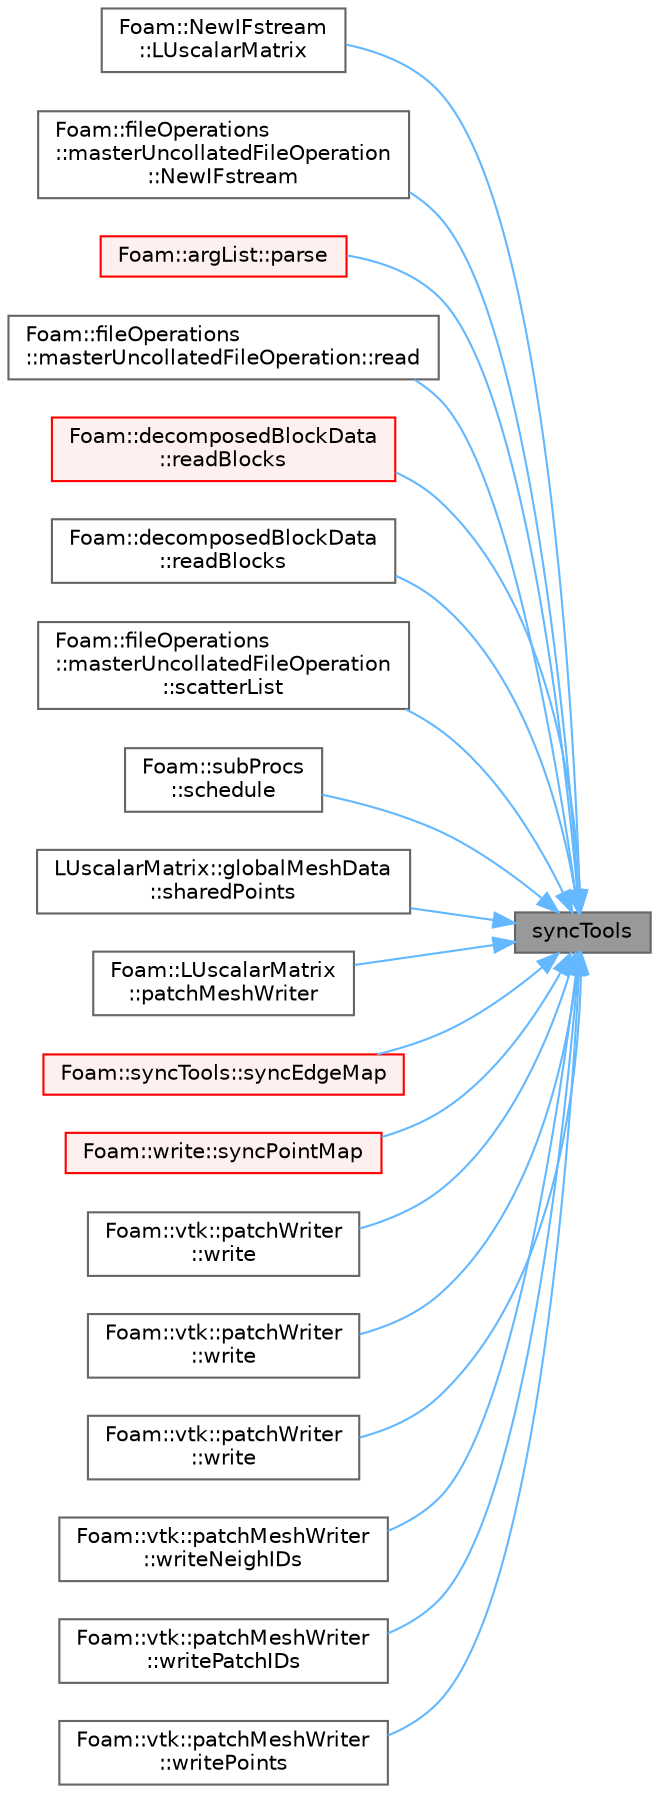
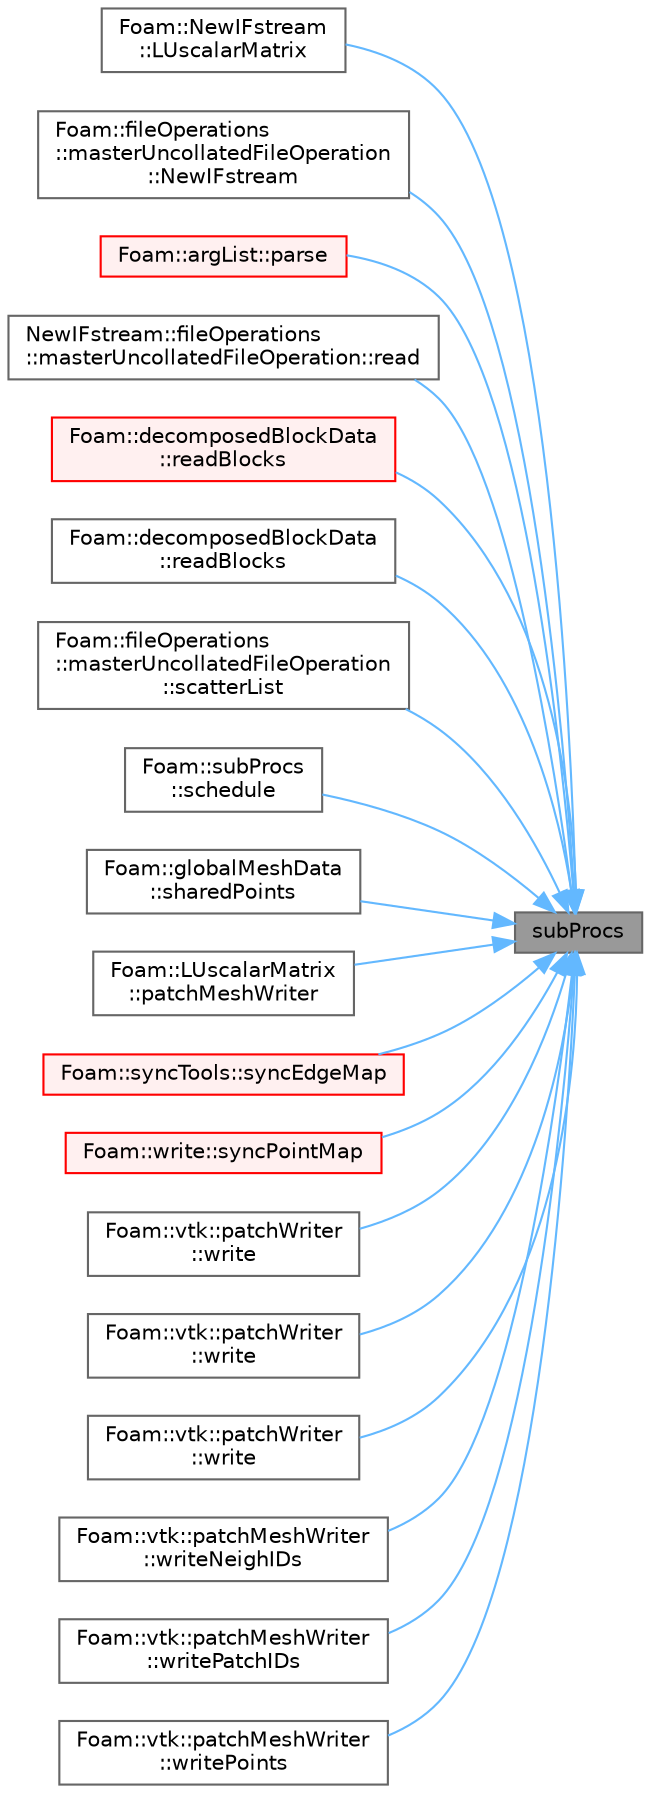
node "Foam::fileOperations ::masterUncollatedFileOperation::read": label "Foam::fileOperations ::masterUncollatedFileOperation::read" -> "NewIFstream::fileOperations ::masterUncollatedFileOperation::read"
node "LUscalarMatrix::globalMeshData ::sharedPoints": label "LUscalarMatrix::globalMeshData ::sharedPoints" -> "Foam::globalMeshData ::sharedPoints"
node "syncTools": label "syncTools" -> "subProcs"
